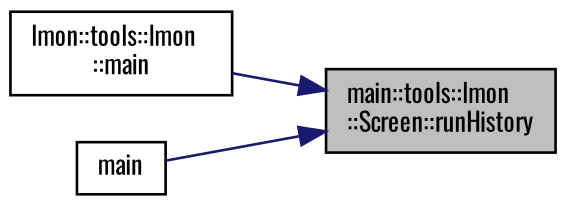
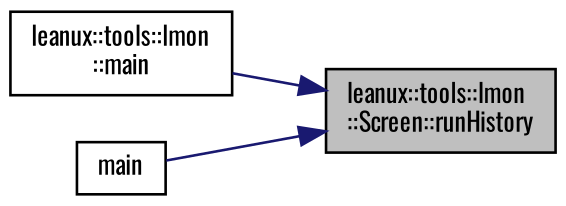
node "lmon::tools::lmon ::main": label "lmon::tools::lmon ::main" -> "leanux::tools::lmon ::main"
node "main::tools::lmon ::Screen::runHistory": label "main::tools::lmon ::Screen::runHistory" -> "leanux::tools::lmon ::Screen::runHistory"
